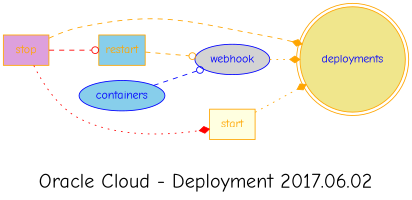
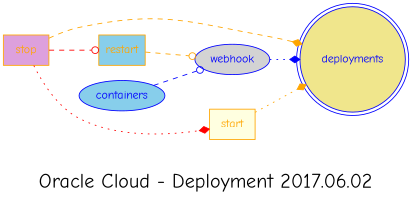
edge "webhook" -> "deployments": color orange -> blue
node "deployments": color orange -> blue
